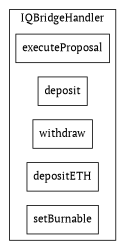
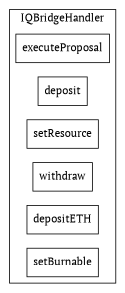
node "setResource": added
